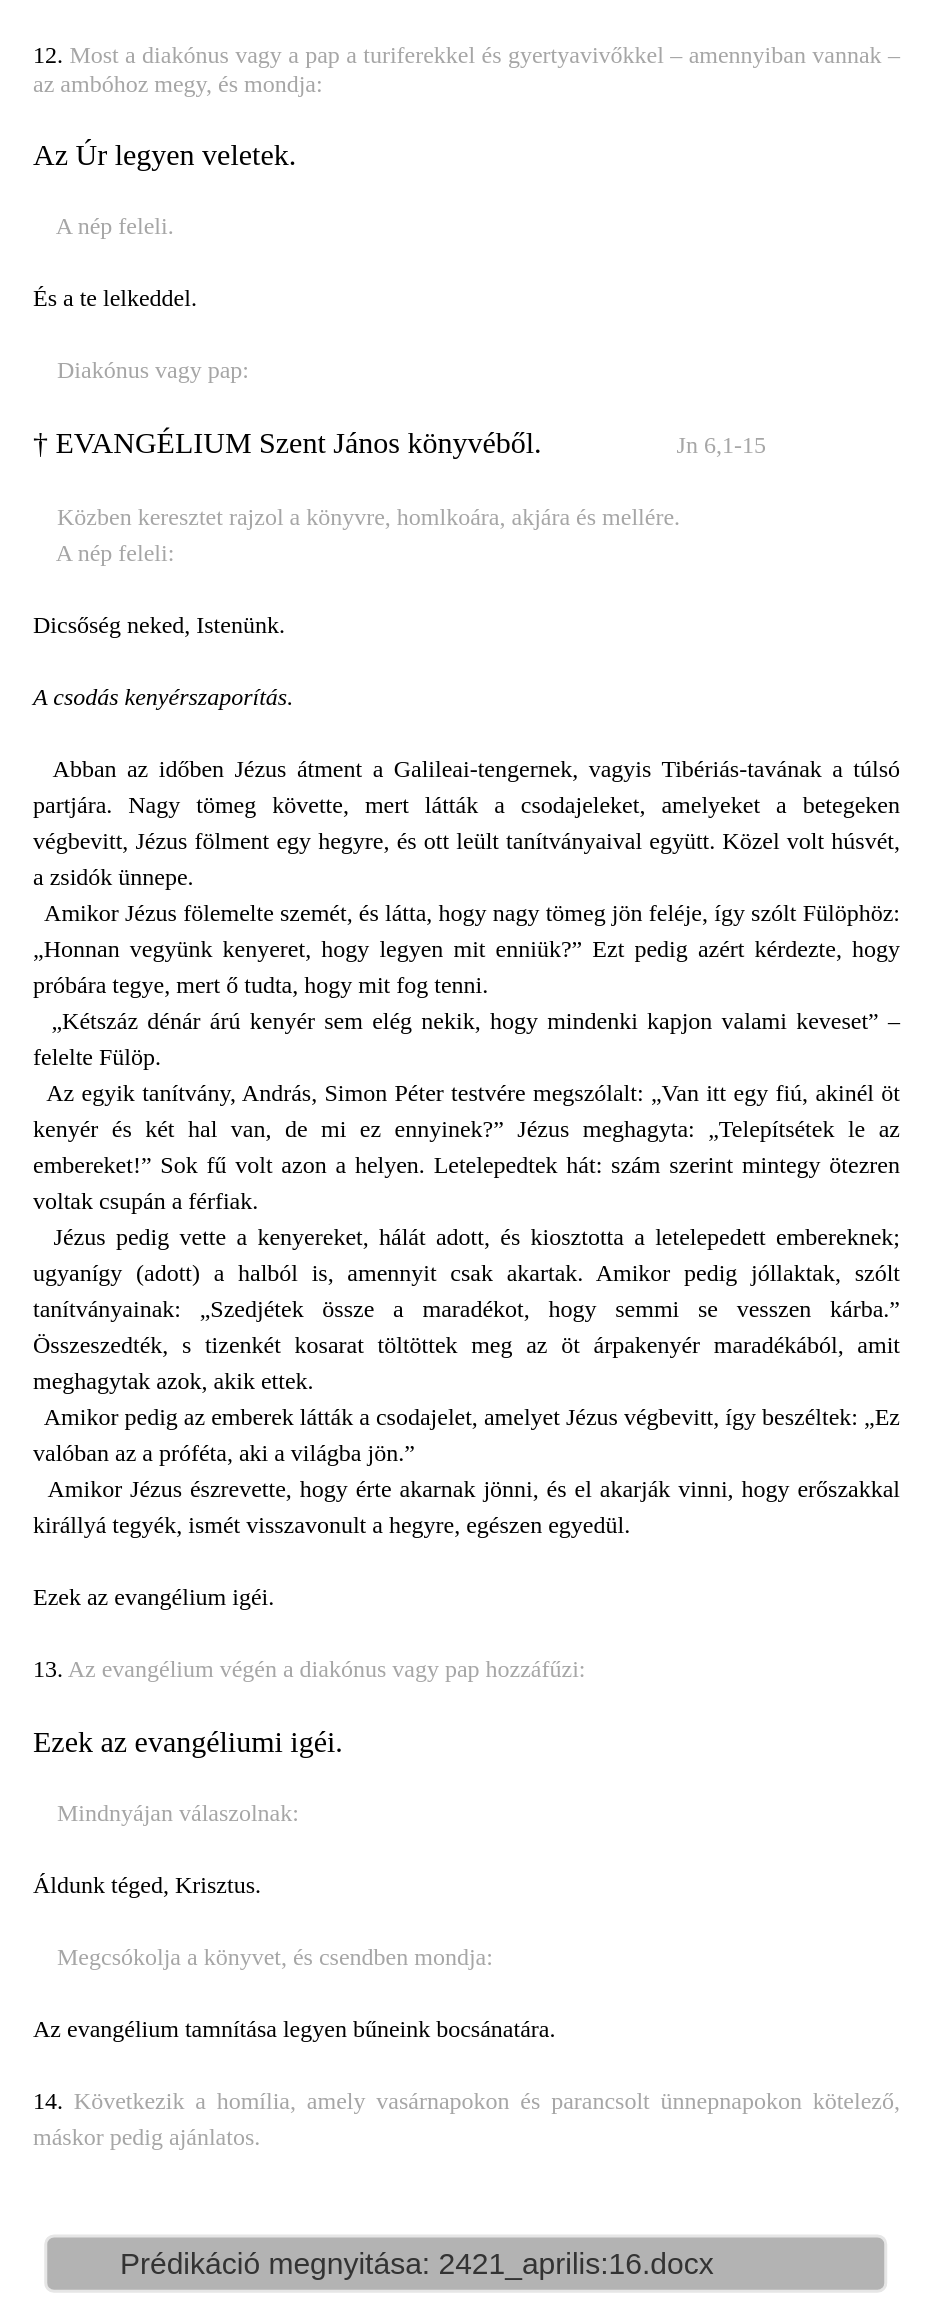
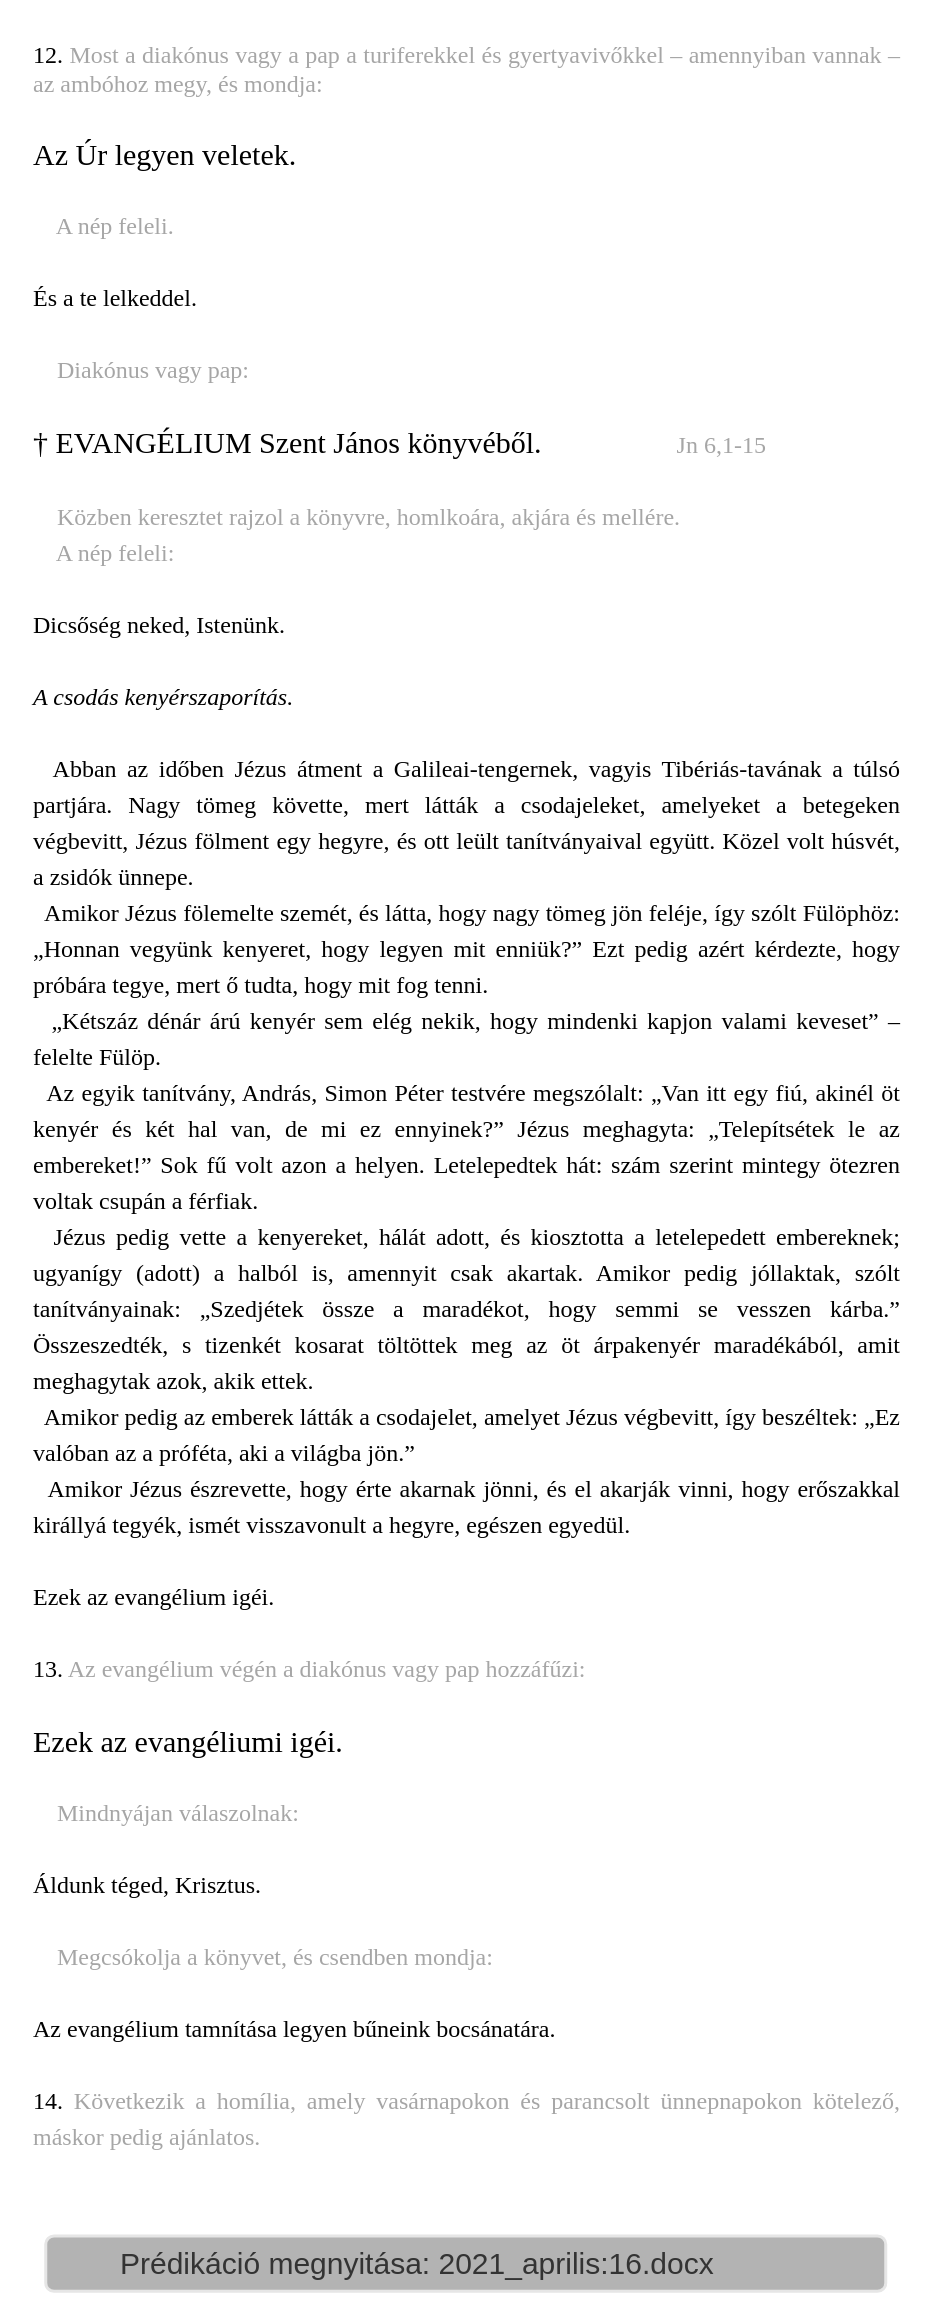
node "Prédikáció megnyitása: 2421_aprilis:16.docx": label "Prédikáció megnyitása: 2421_aprilis:16.docx" -> "Prédikáció megnyitása: 2021_aprilis:16.docx"
